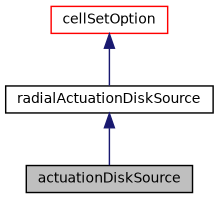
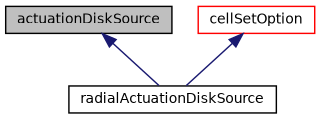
edge "actuationDiskSource" -> "radialActuationDiskSource": reversed
